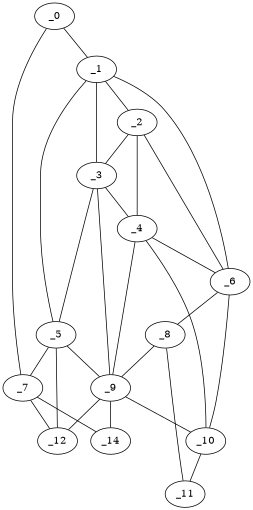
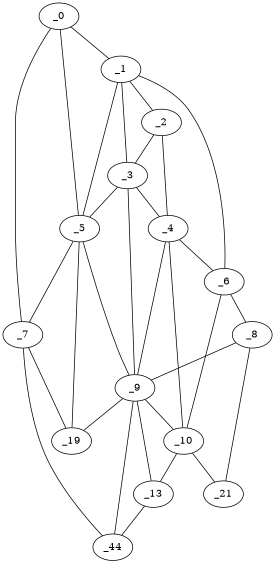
edge "_0" -- "_5": added
edge "_2" -- "_6": removed
node "_12": label "_12" -> "_19"
node "_14": label "_14" -> "_44"
node "_13": added
node "_11": label "_11" -> "_21"
